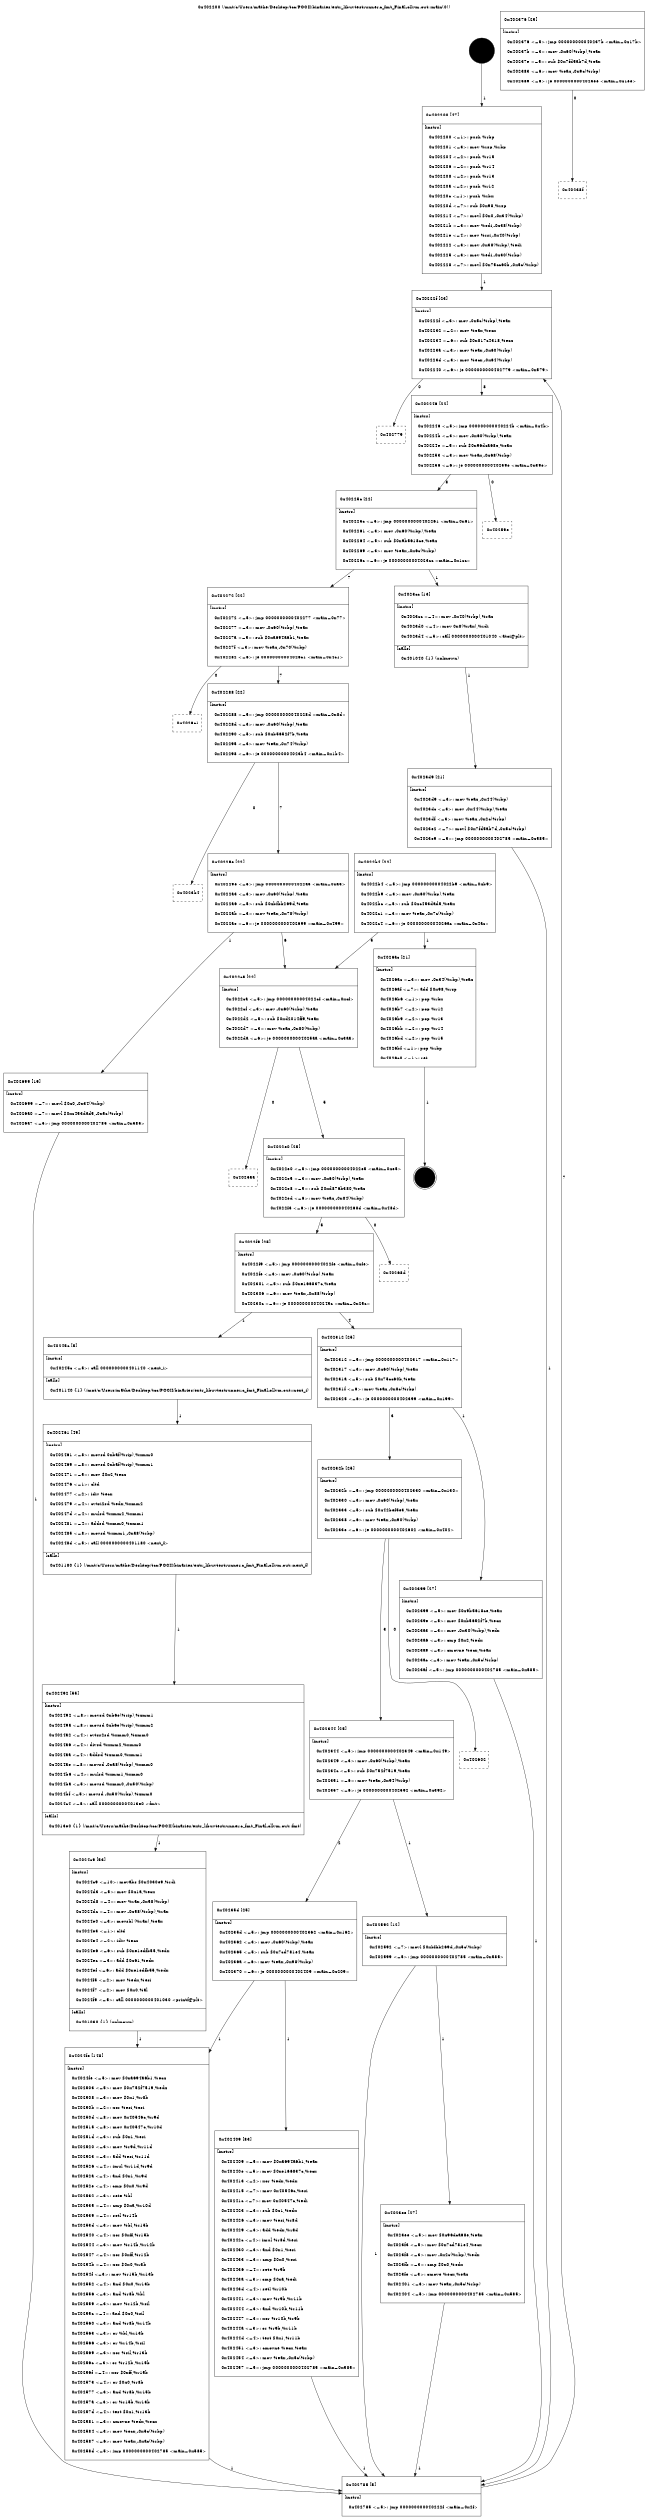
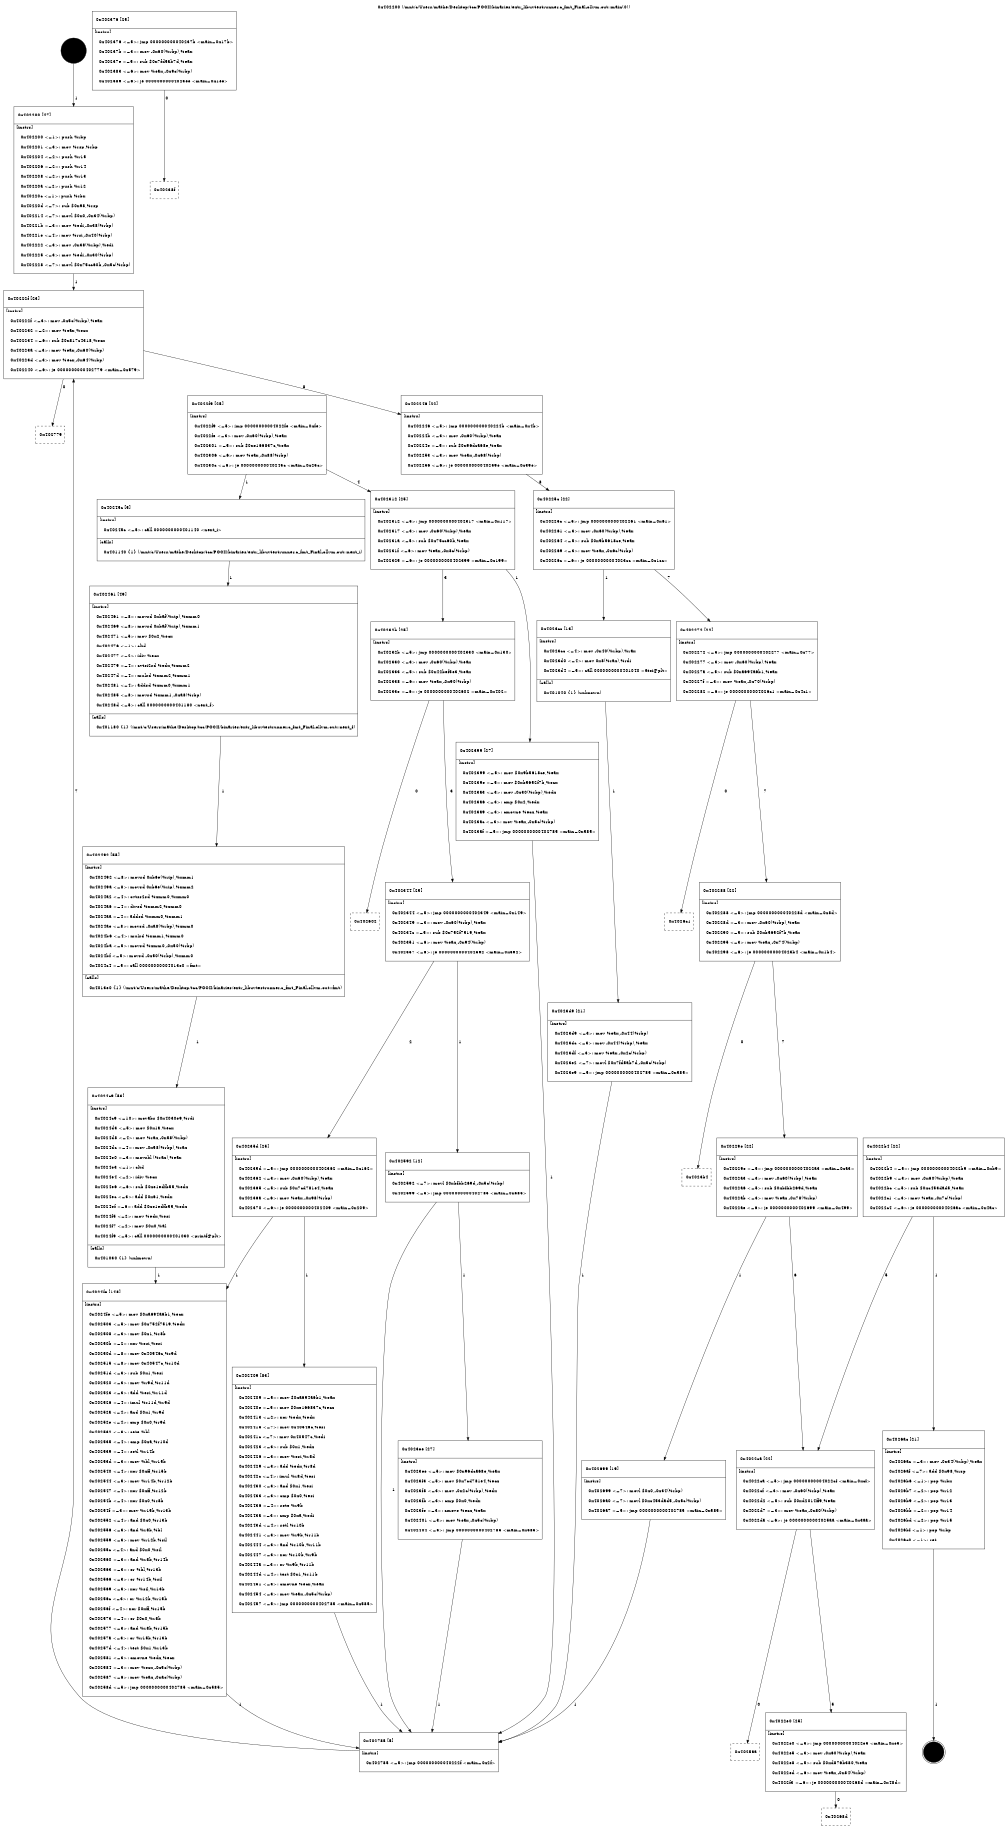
node "0x40259e": removed
edge "0x4022e0 [25]" -> "0x4022f9 [25]": removed, label "5"
